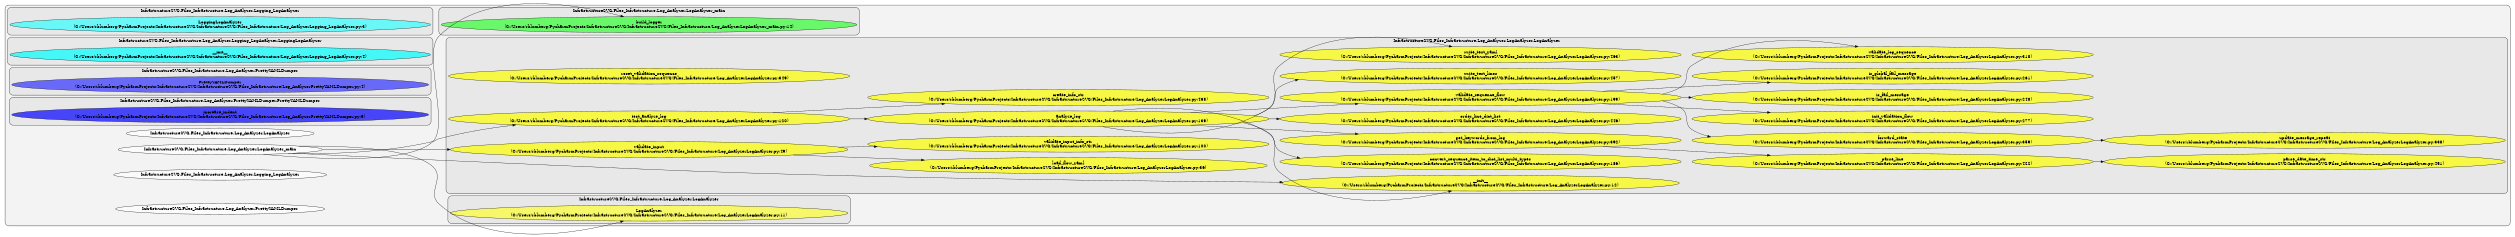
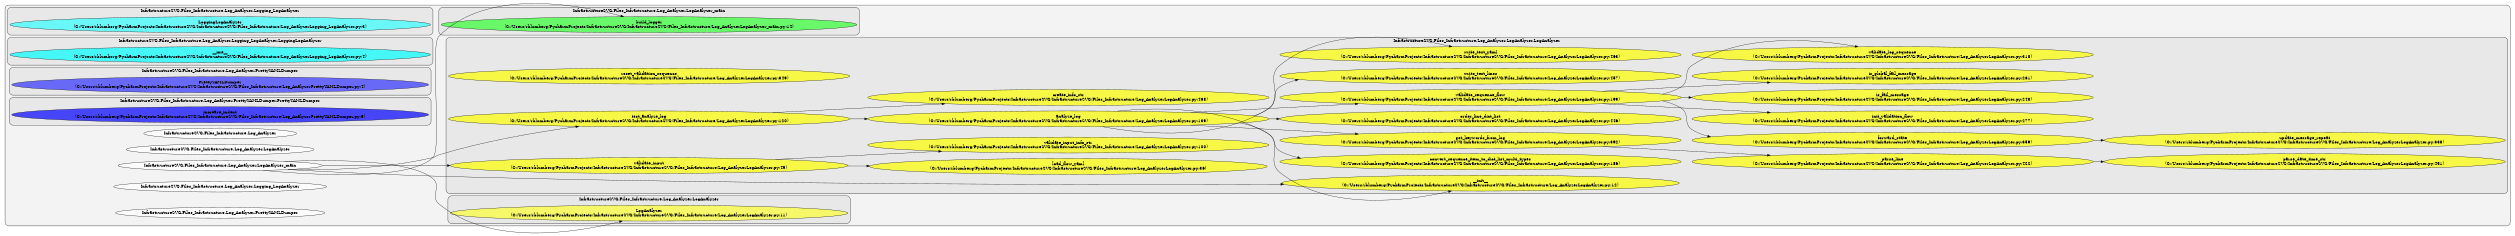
node "InfrastructureSVG.Files_Infrastructure.Log_Analyzer": added
